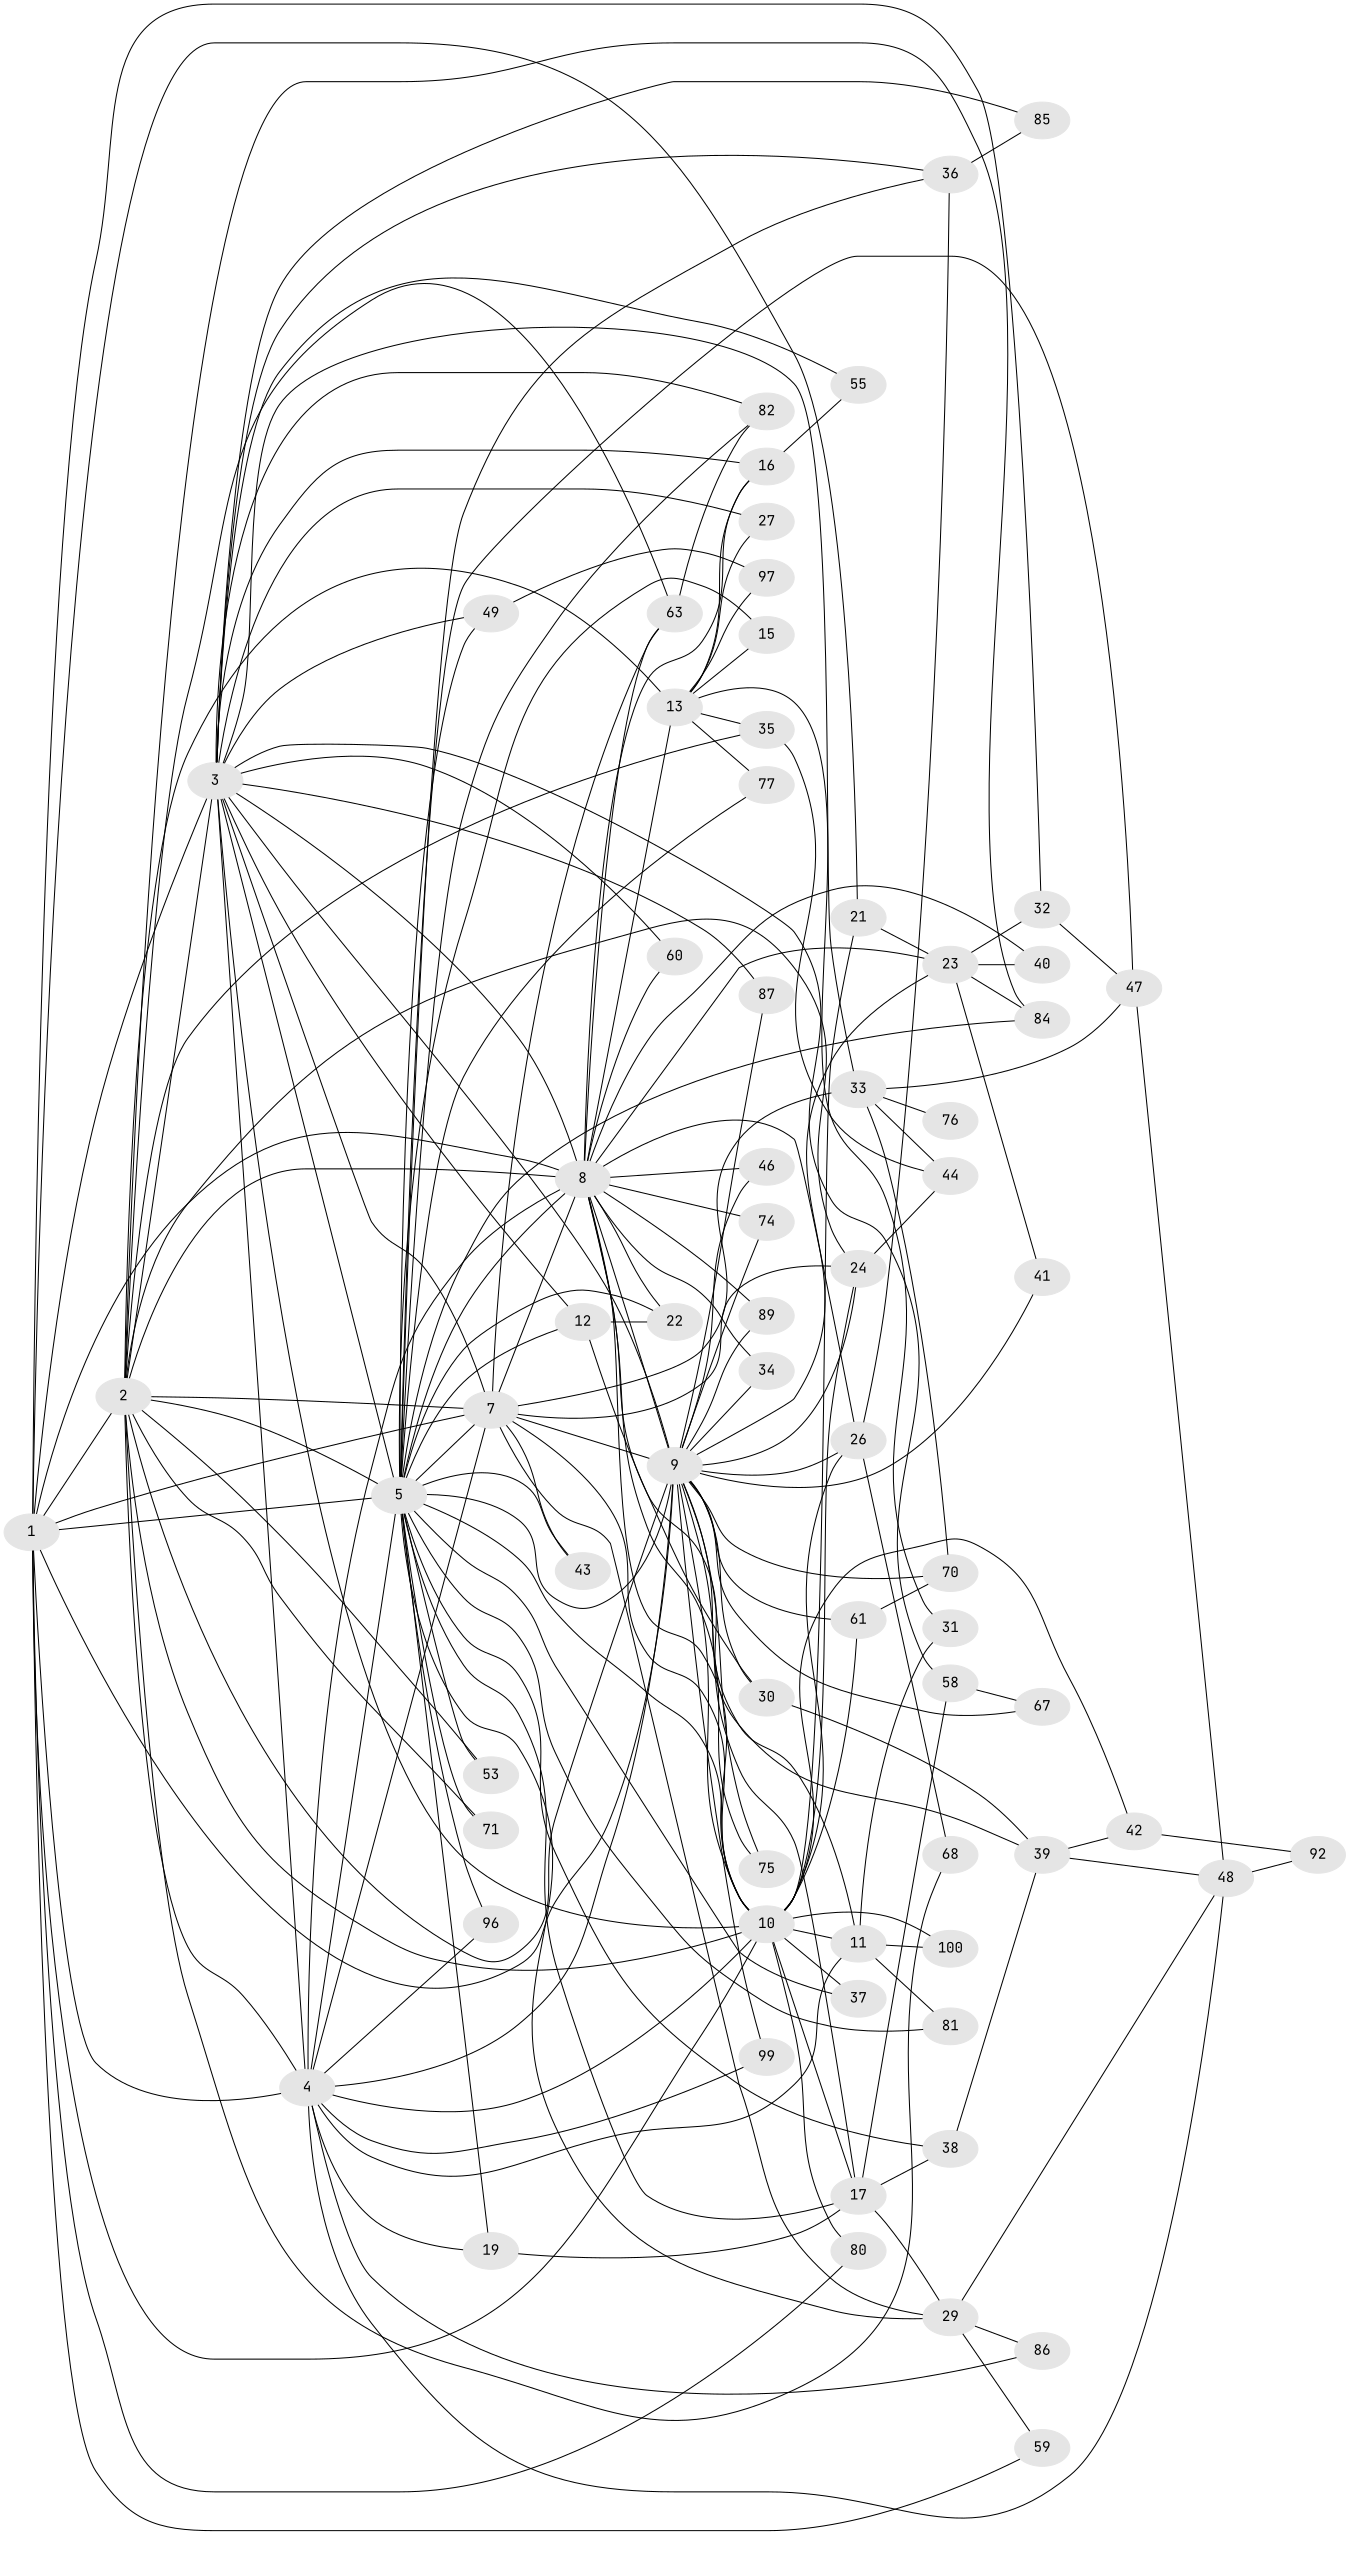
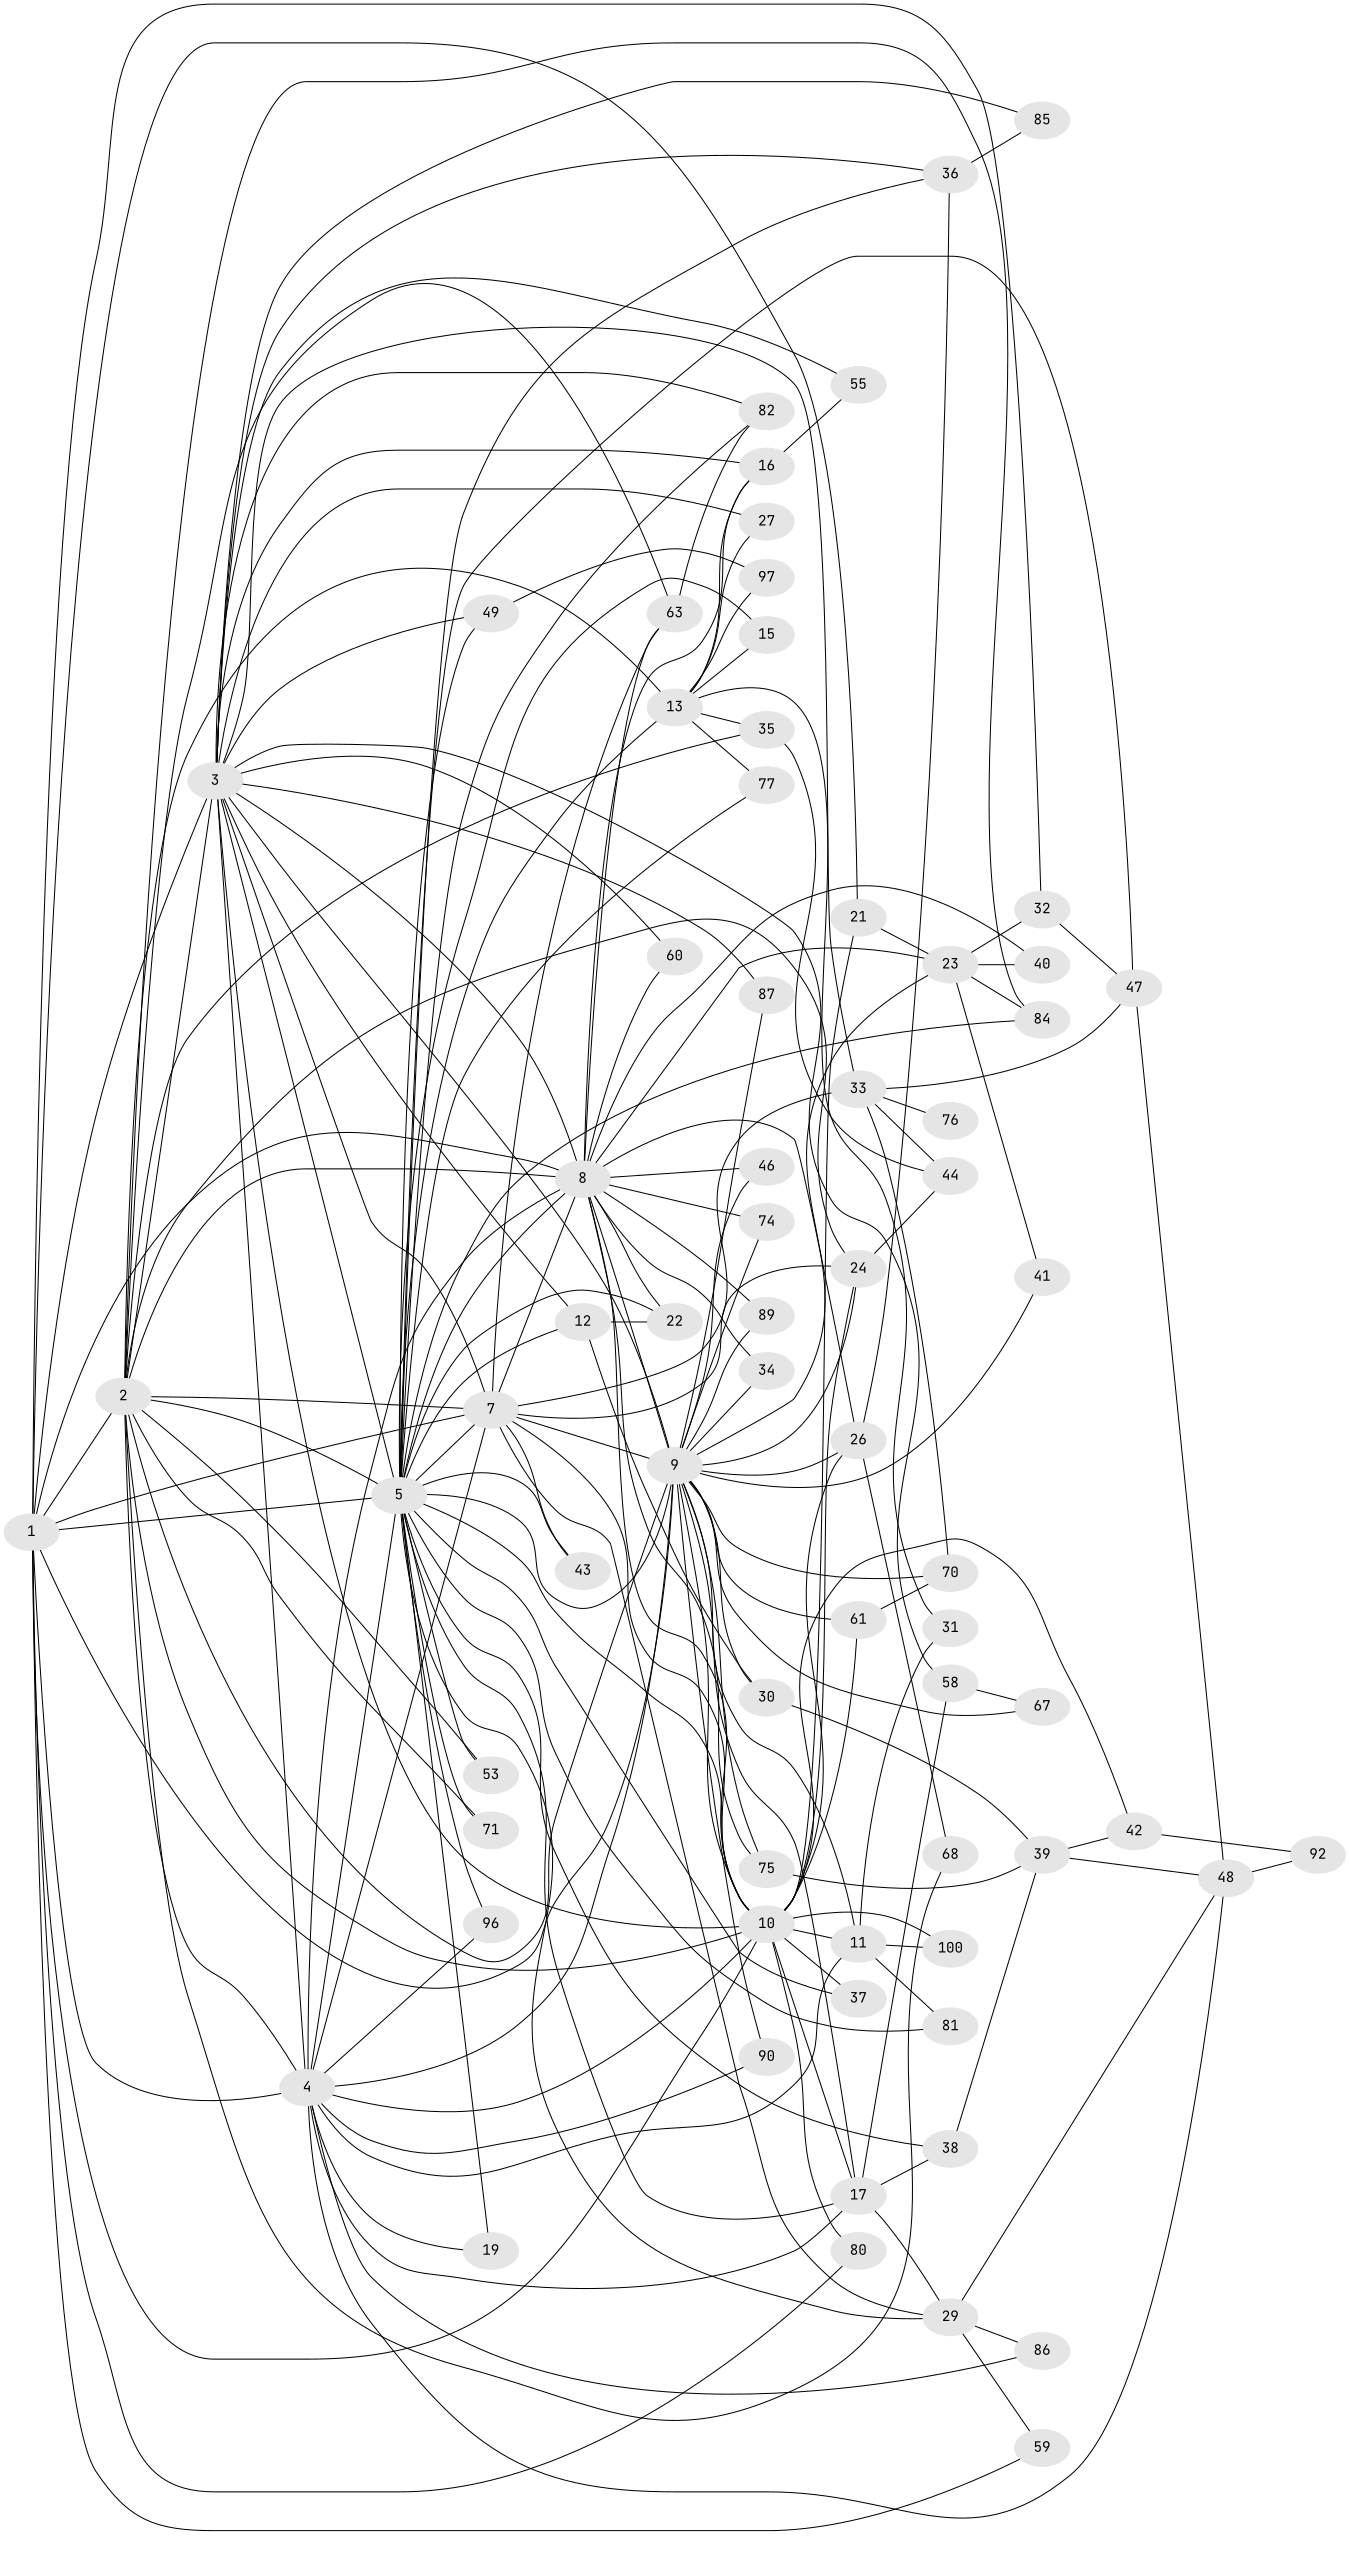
edge "13" -- "8": now "13" -- "5"
edge "8" -- "39": now "75" -- "39"
node "99": label "99" -> "90"
edge "17" -- "19": now "17" -- "4"
